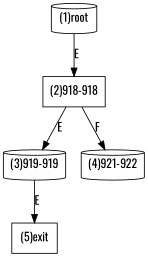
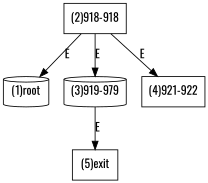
edge "(1)root" -> "(2)918-918": reversed
edge "(2)918-918" -> "(4)921-922": label "F" -> "E"
node "(3)919-919": label "(3)919-919" -> "(3)919-979"
node "(4)921-922": shape cylinder -> box
